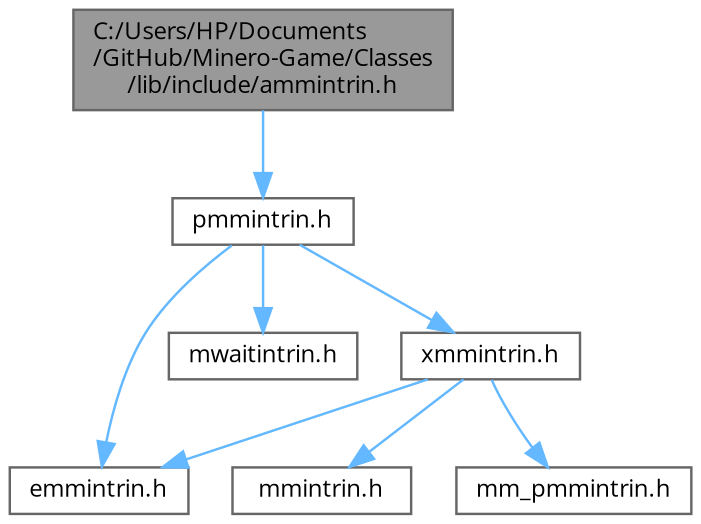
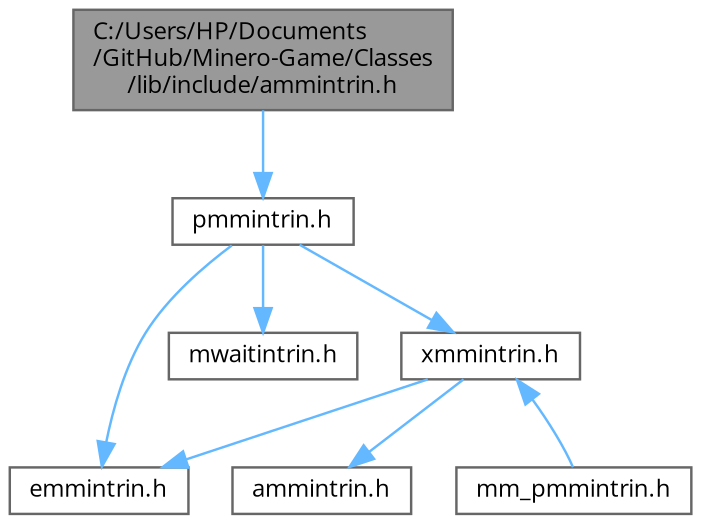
edge "xmmintrin.h" -> "mm_pmmintrin.h": reversed
node "mmintrin.h": label "mmintrin.h" -> "ammintrin.h"
